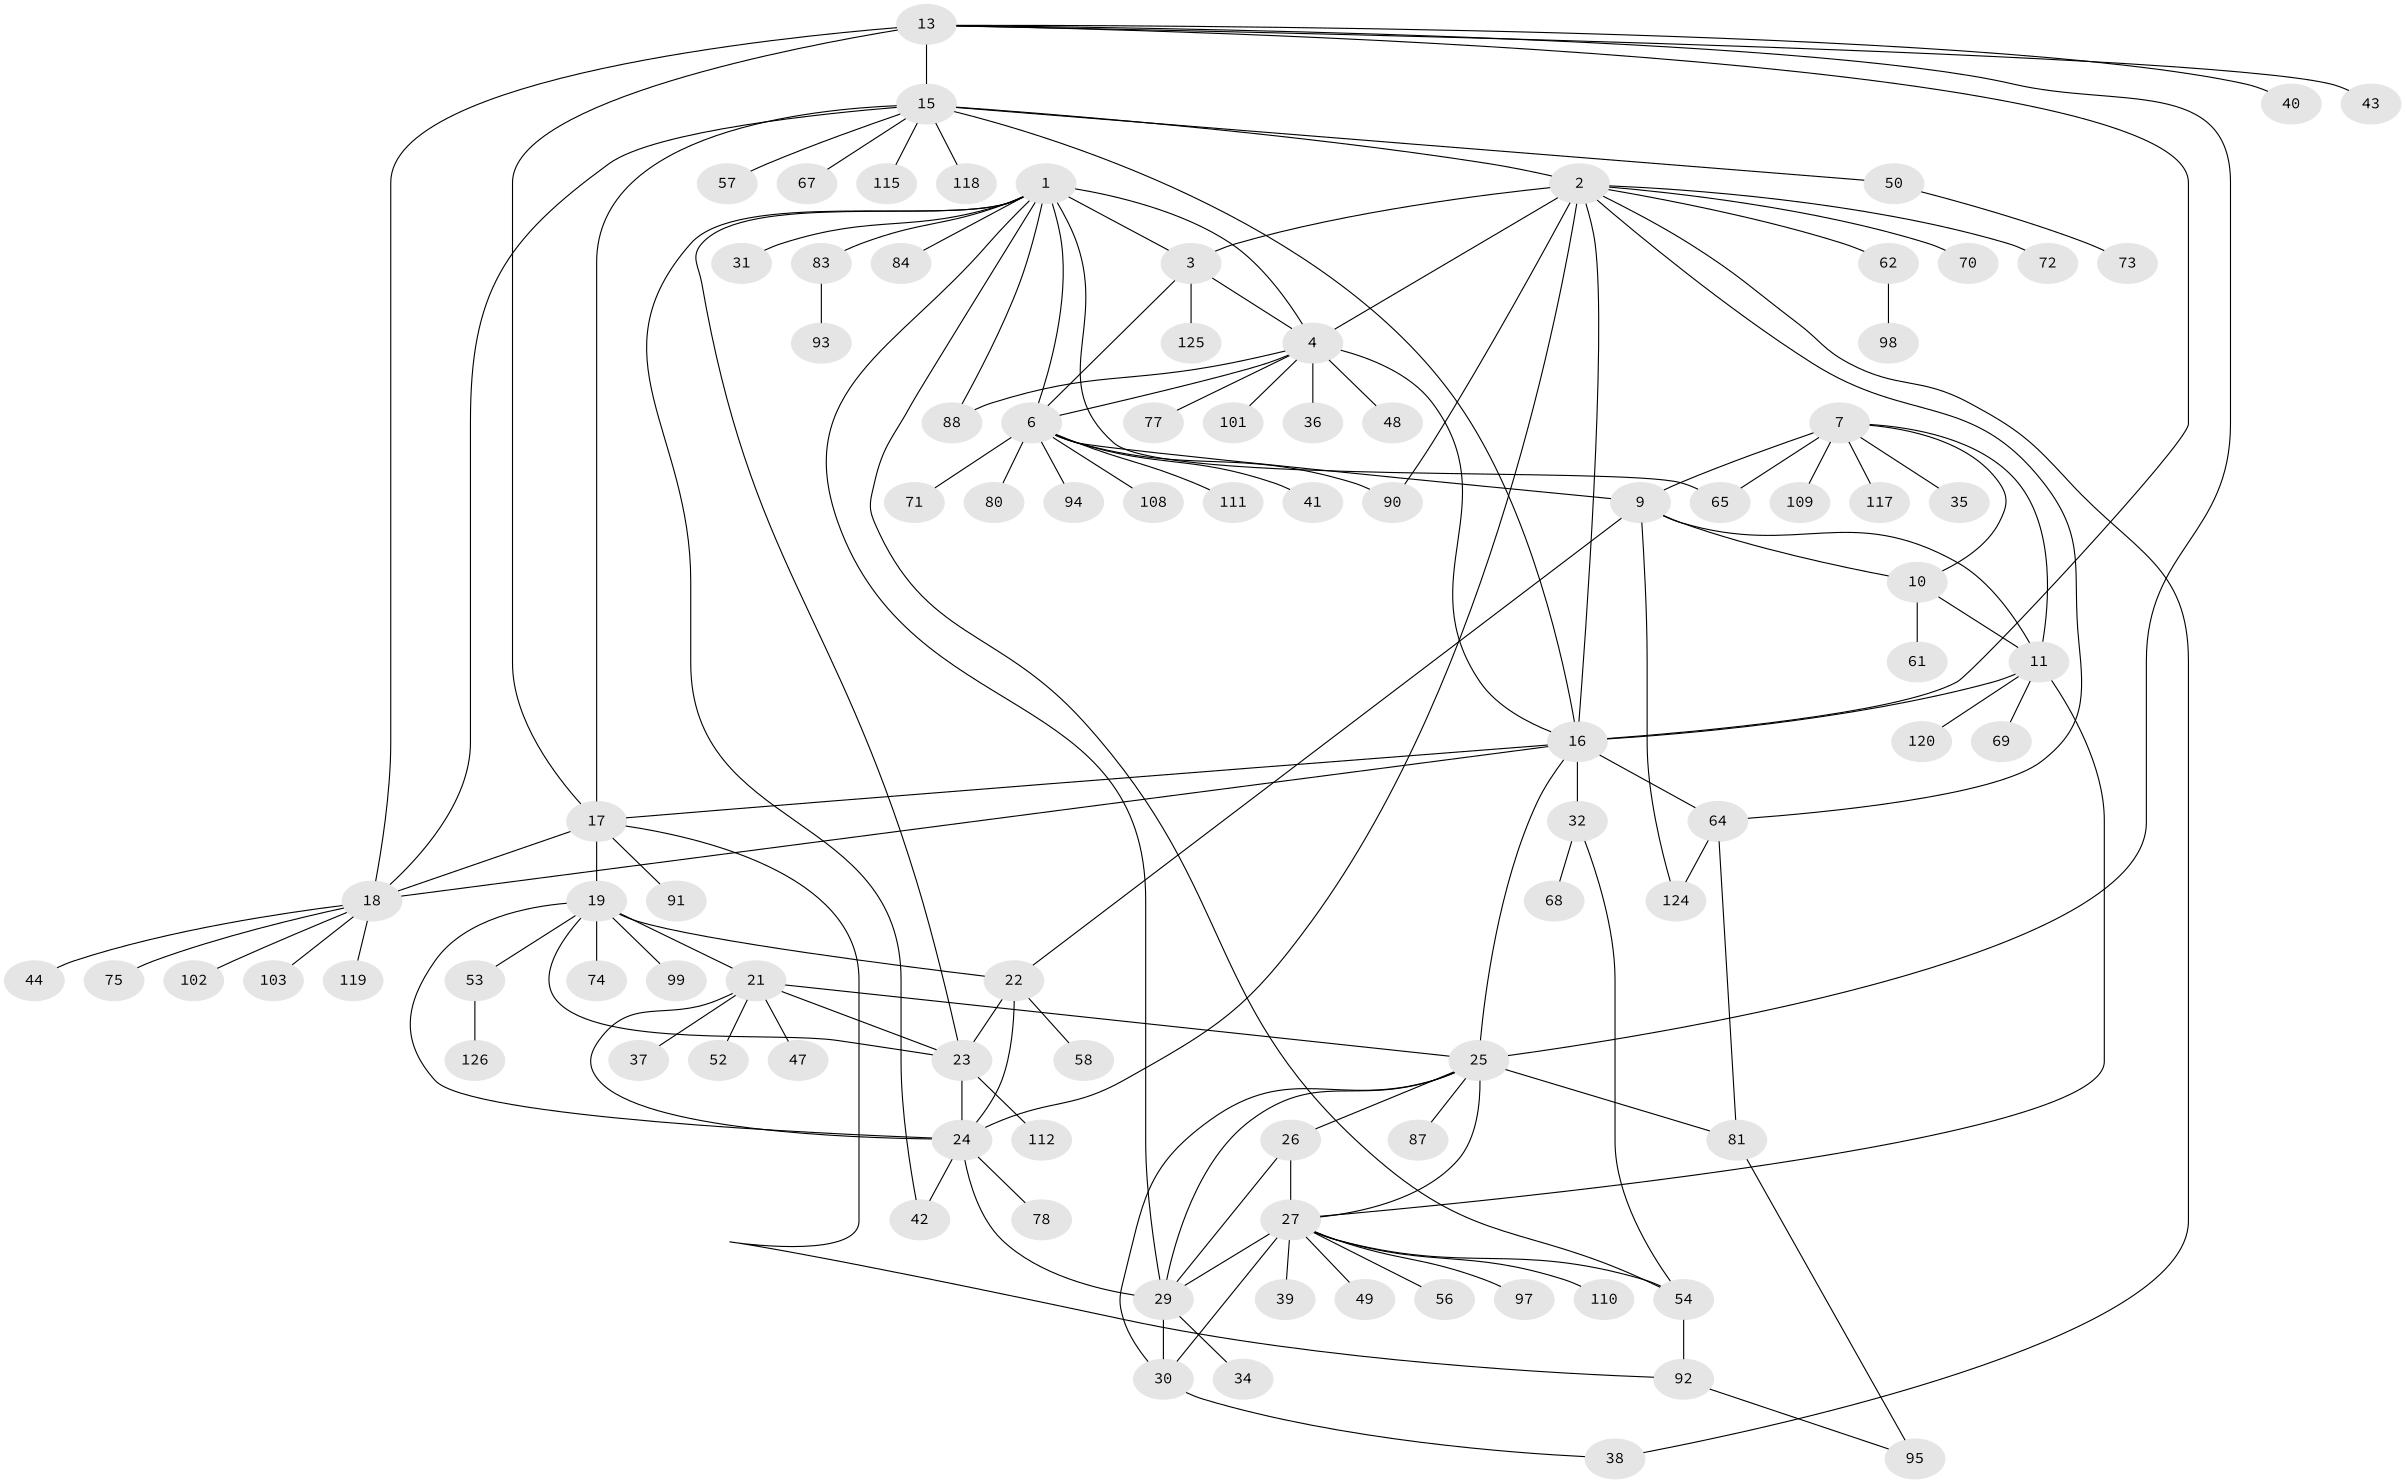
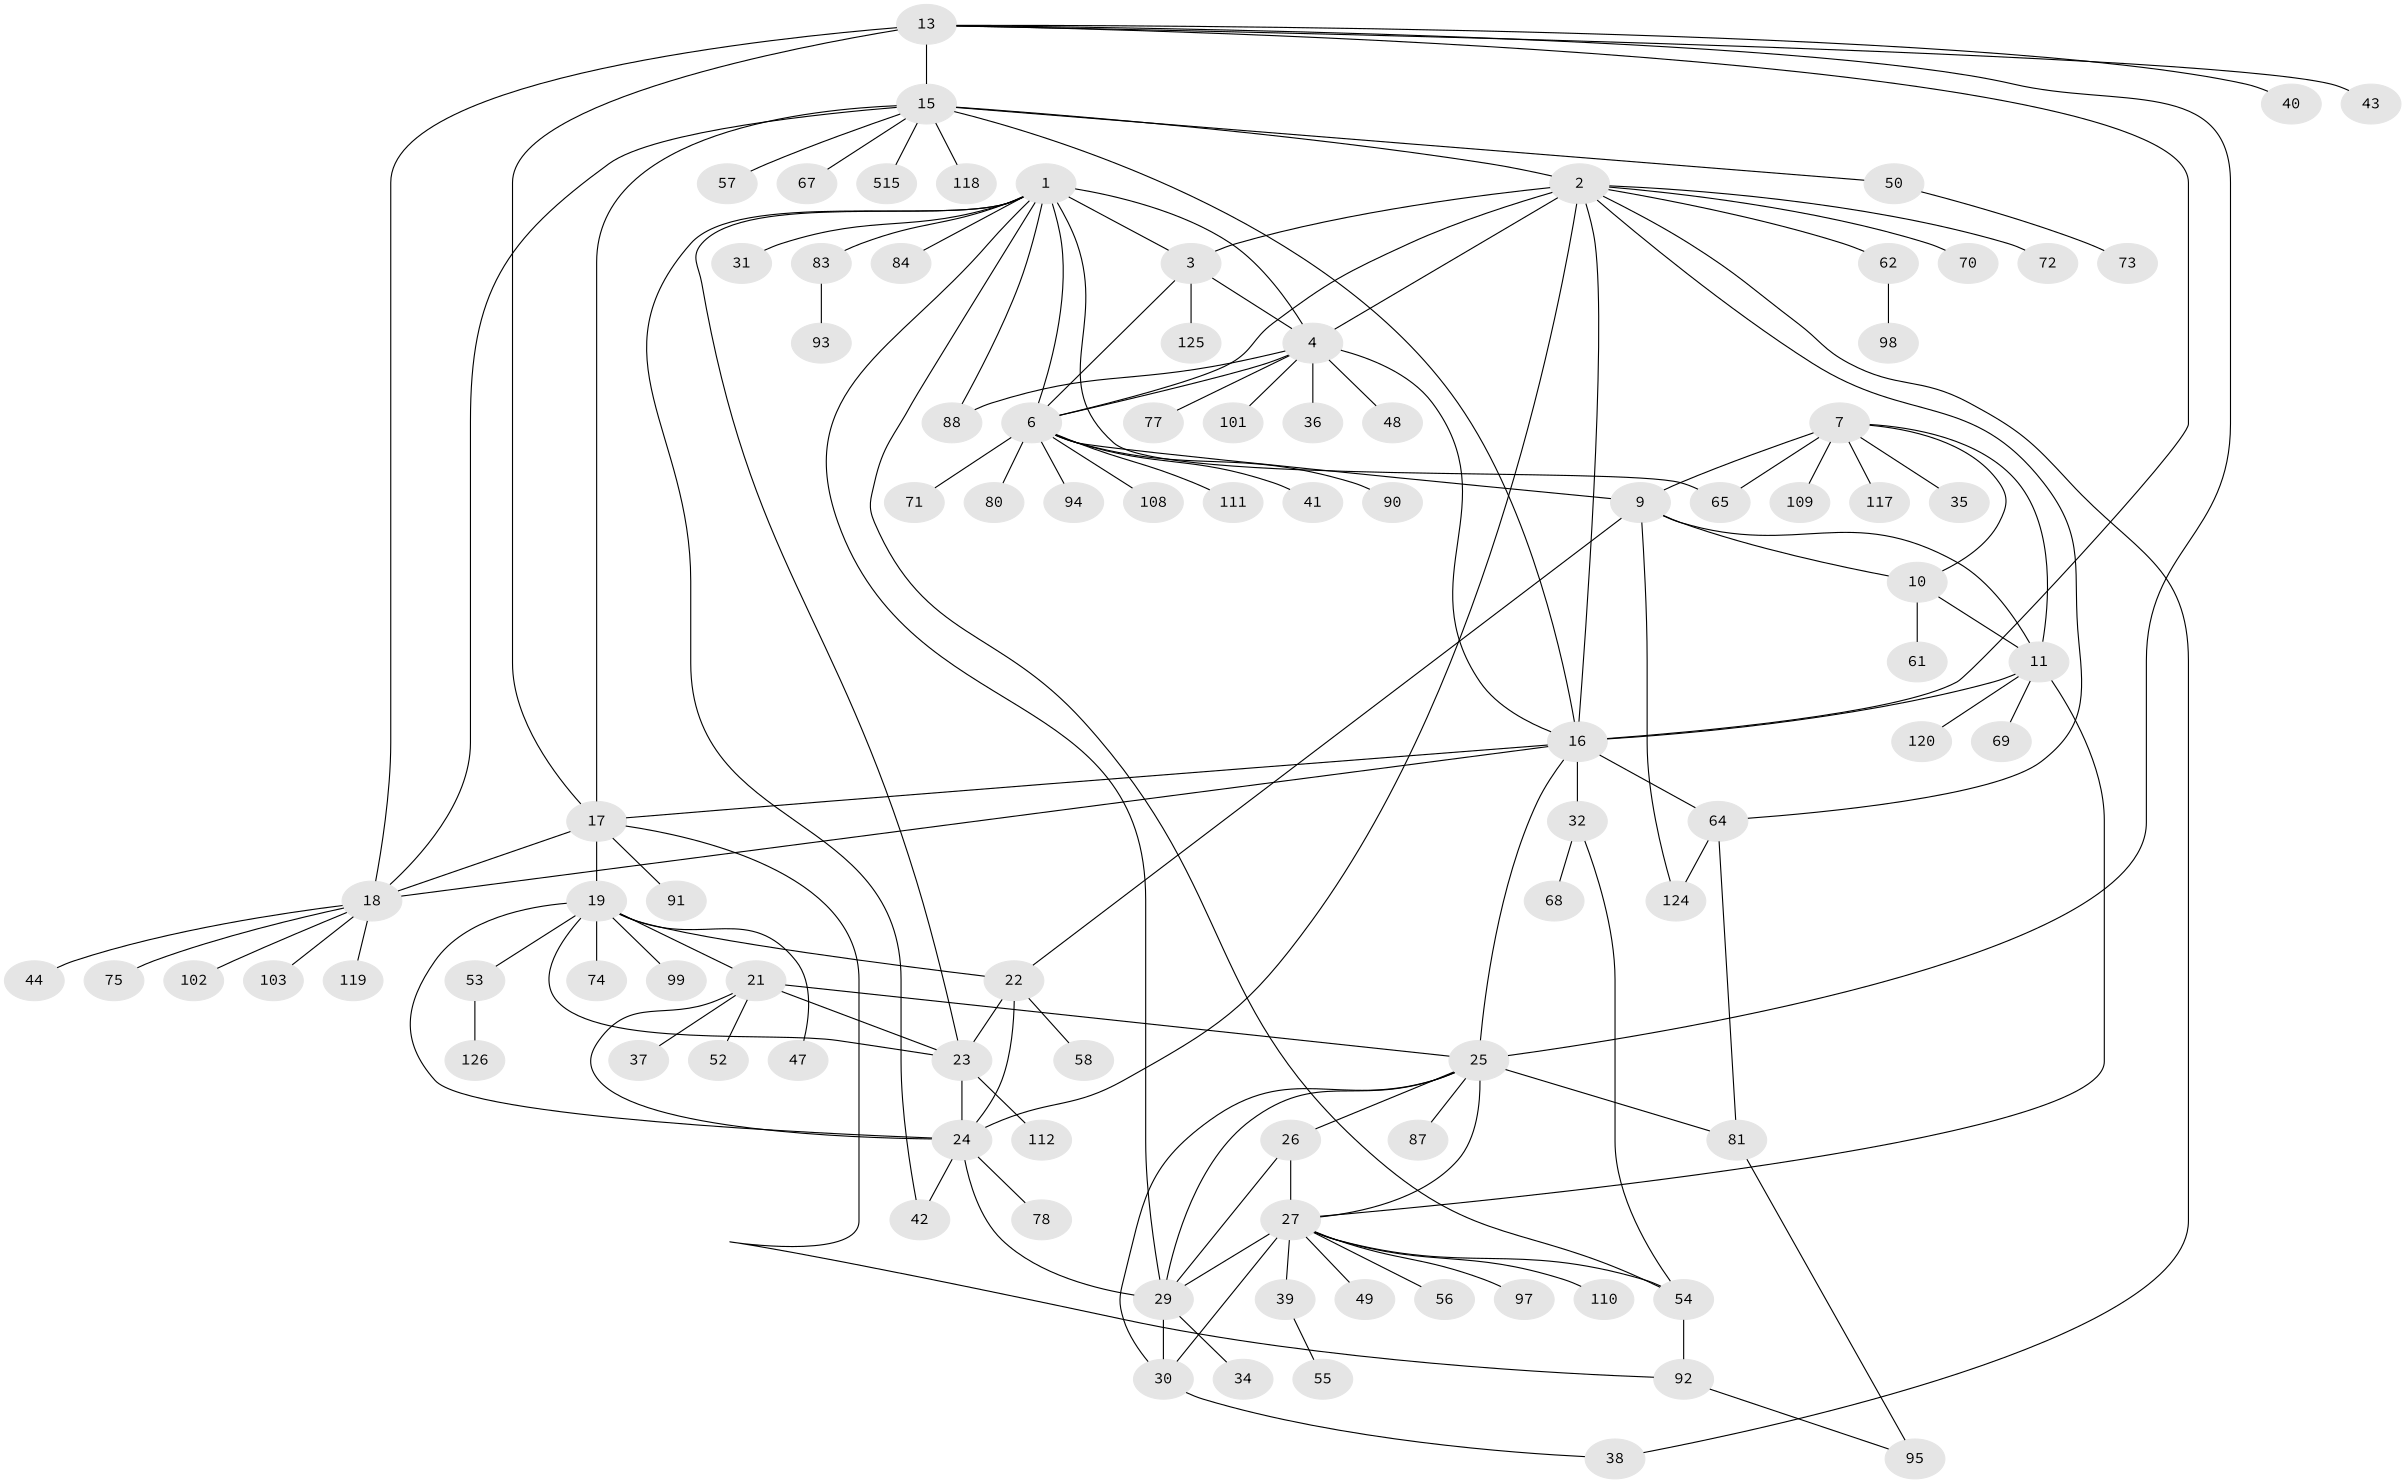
node "115": label "115" -> "515"
edge "2" -- "90": now "2" -- "6"
edge "21" -- "47": now "19" -- "47"
node "55": added
